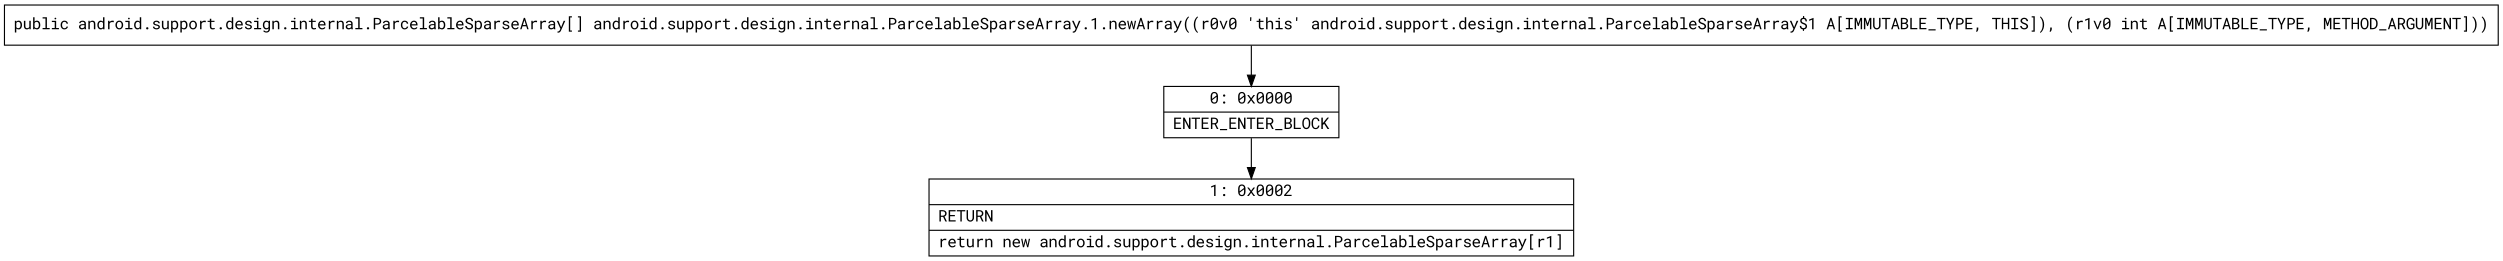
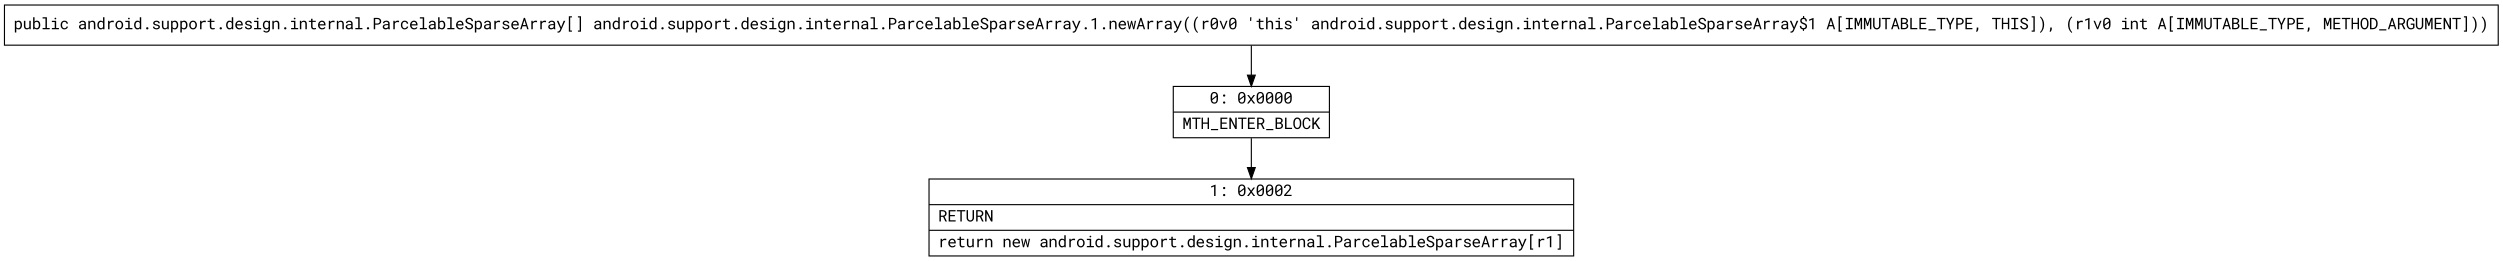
node "0: 0x0000": text "ENTER_ENTER_BLOCK" -> "MTH_ENTER_BLOCK"
